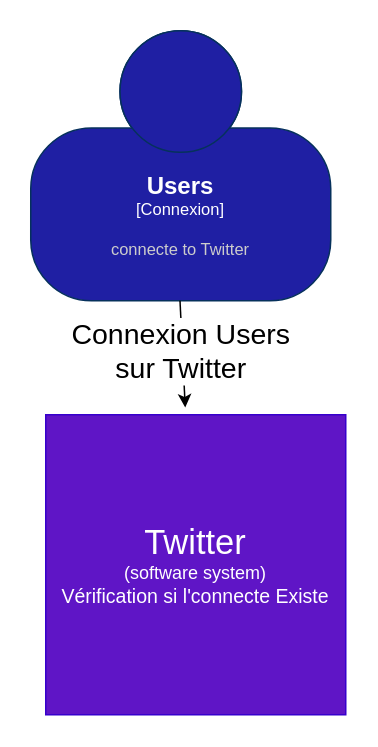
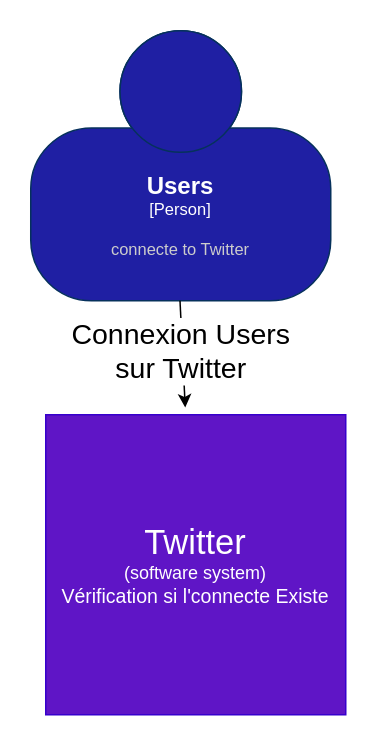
node "Users [Connexion] connecte to Twitter": label "Users [Connexion] connecte to Twitter" -> "Users [Person] connecte to Twitter"
